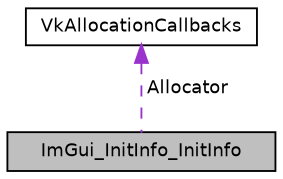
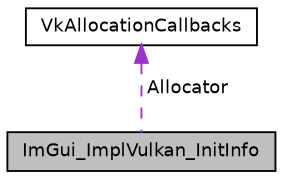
node "ImGui_InitInfo_InitInfo": label "ImGui_InitInfo_InitInfo" -> "ImGui_ImplVulkan_InitInfo"
